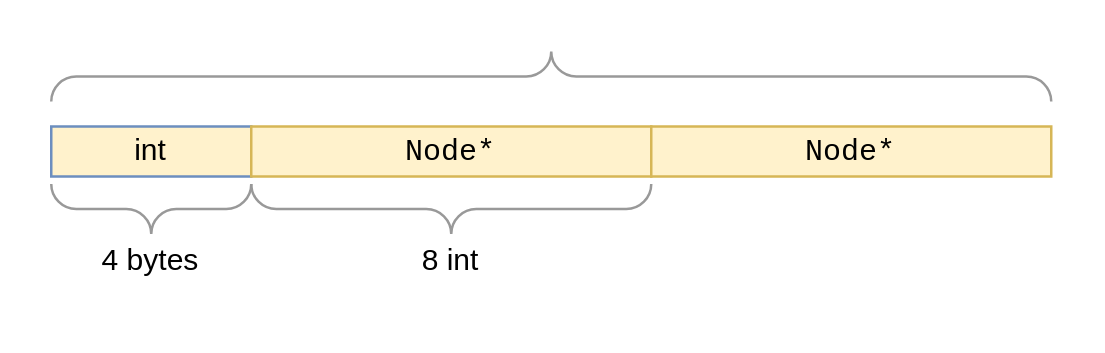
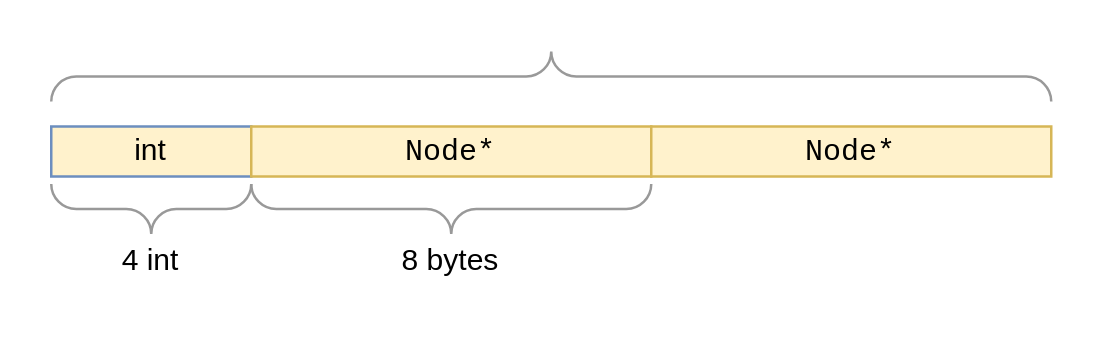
node "4 bytes": label "4 bytes" -> "4 int"
node "8 int": label "8 int" -> "8 bytes"
